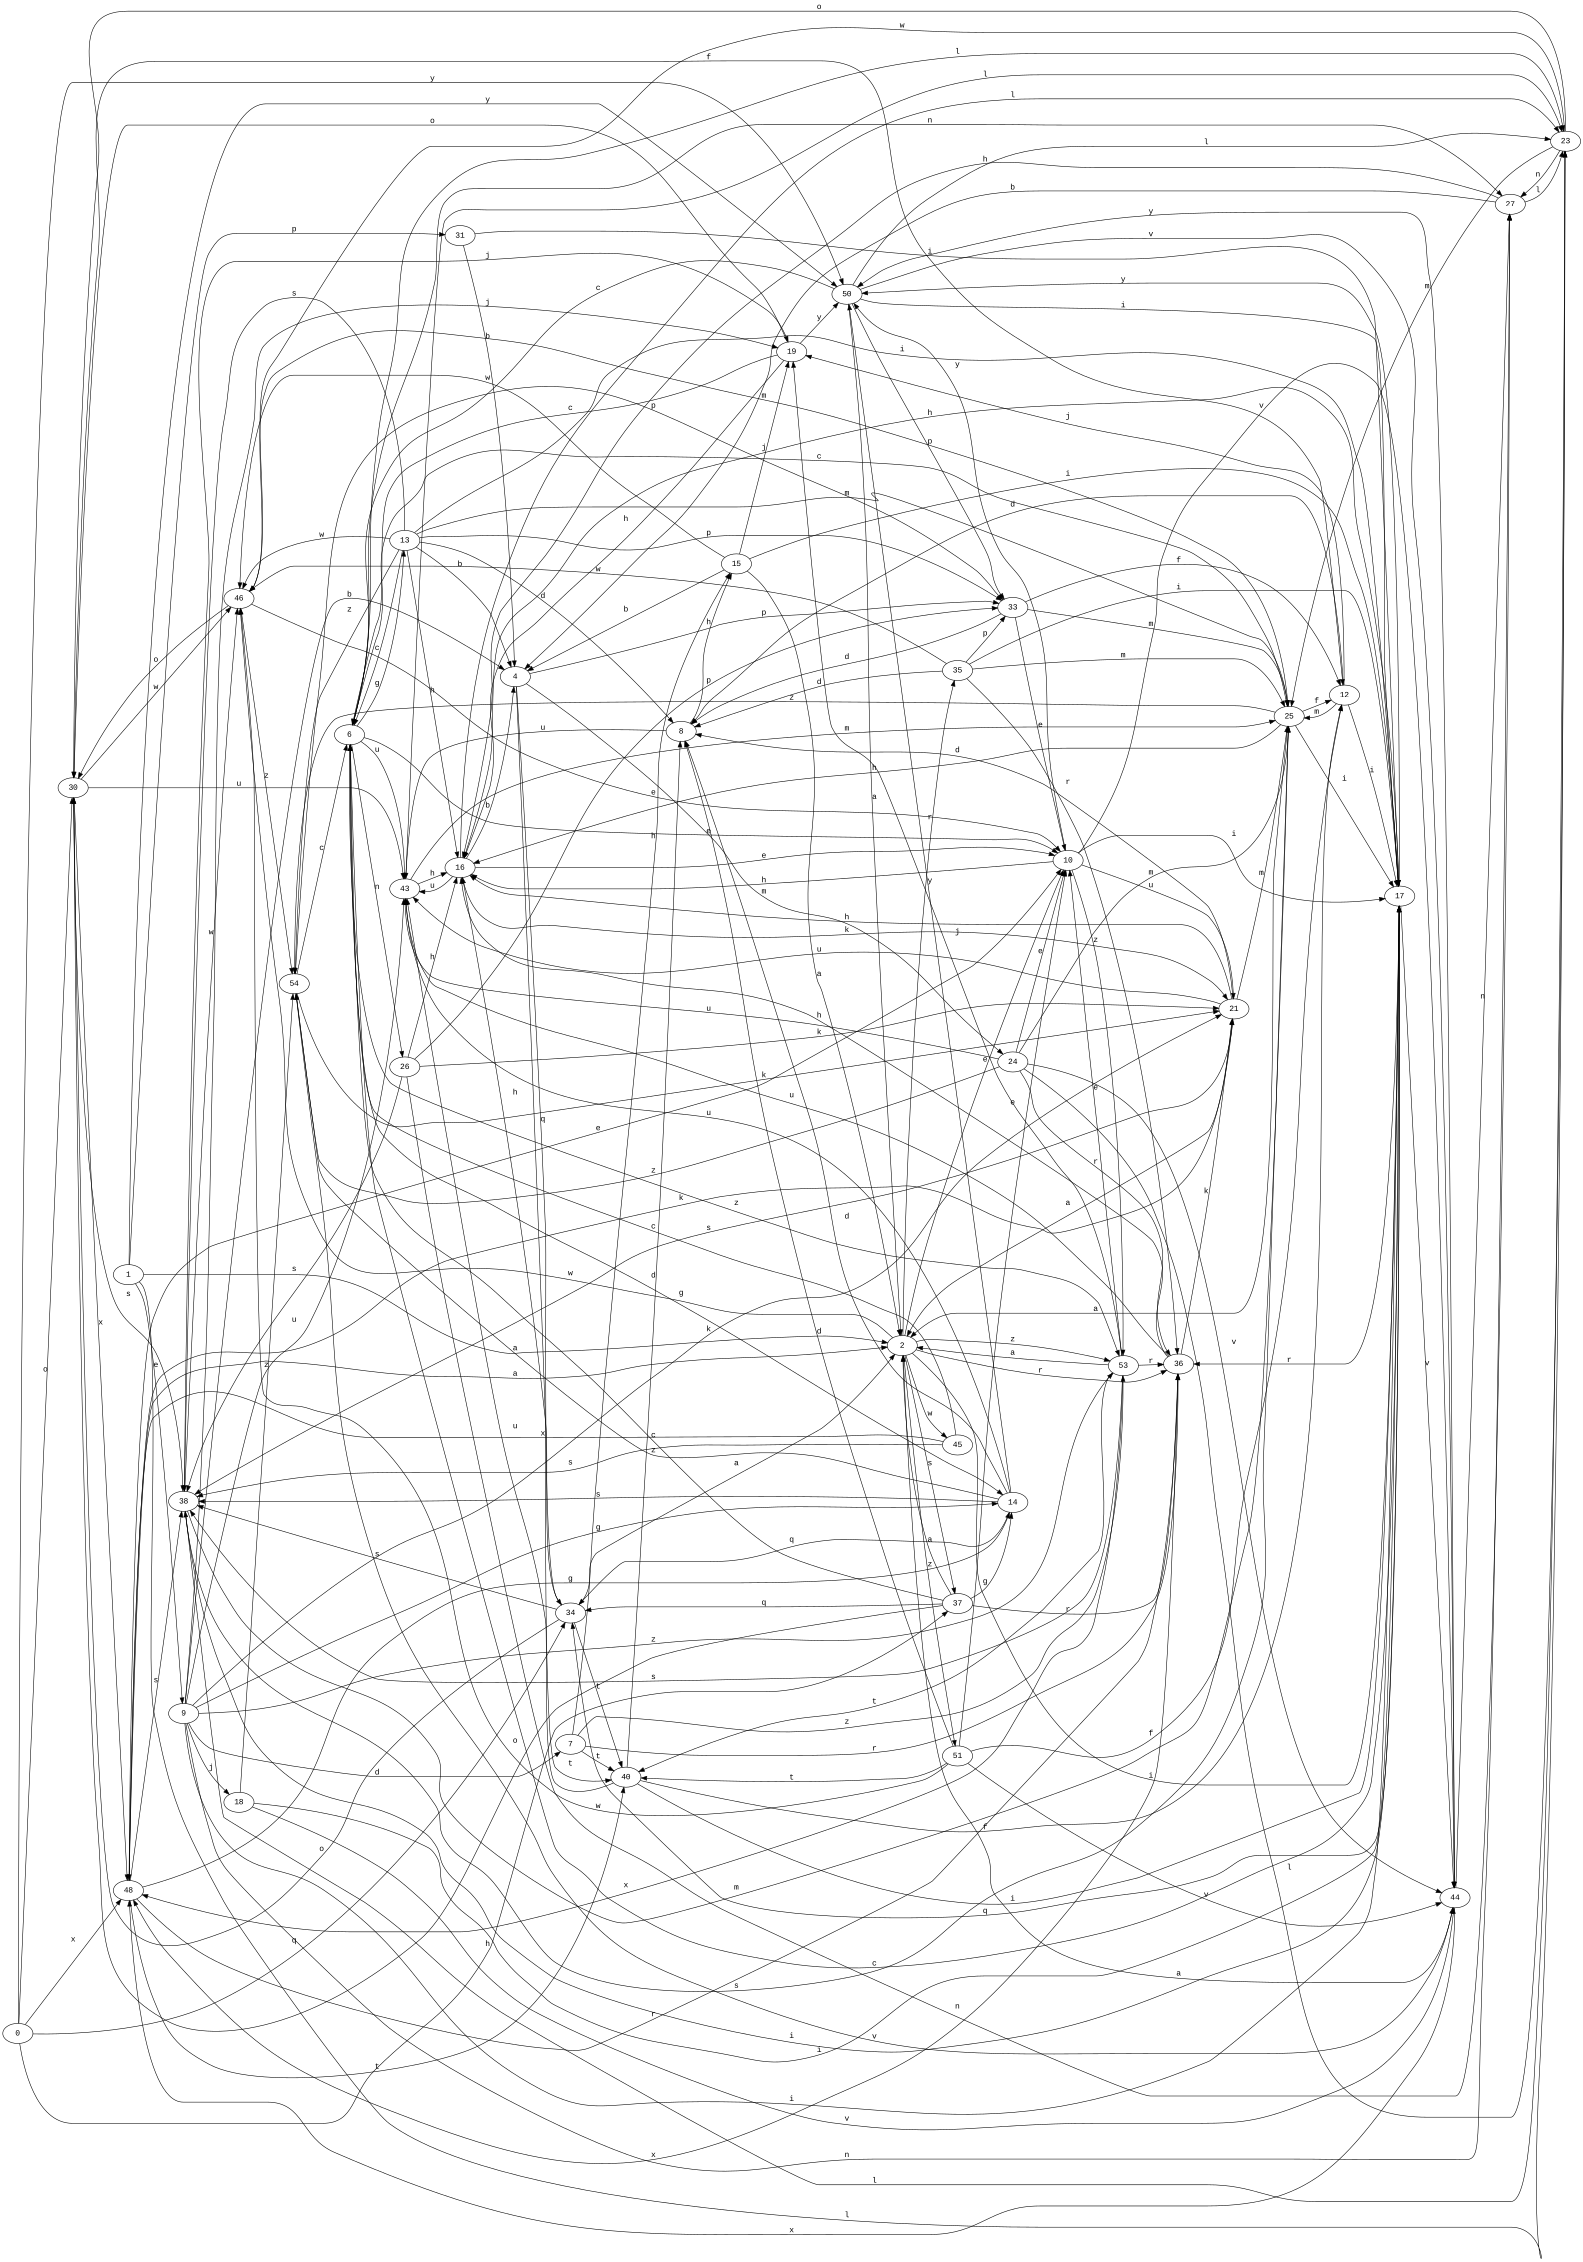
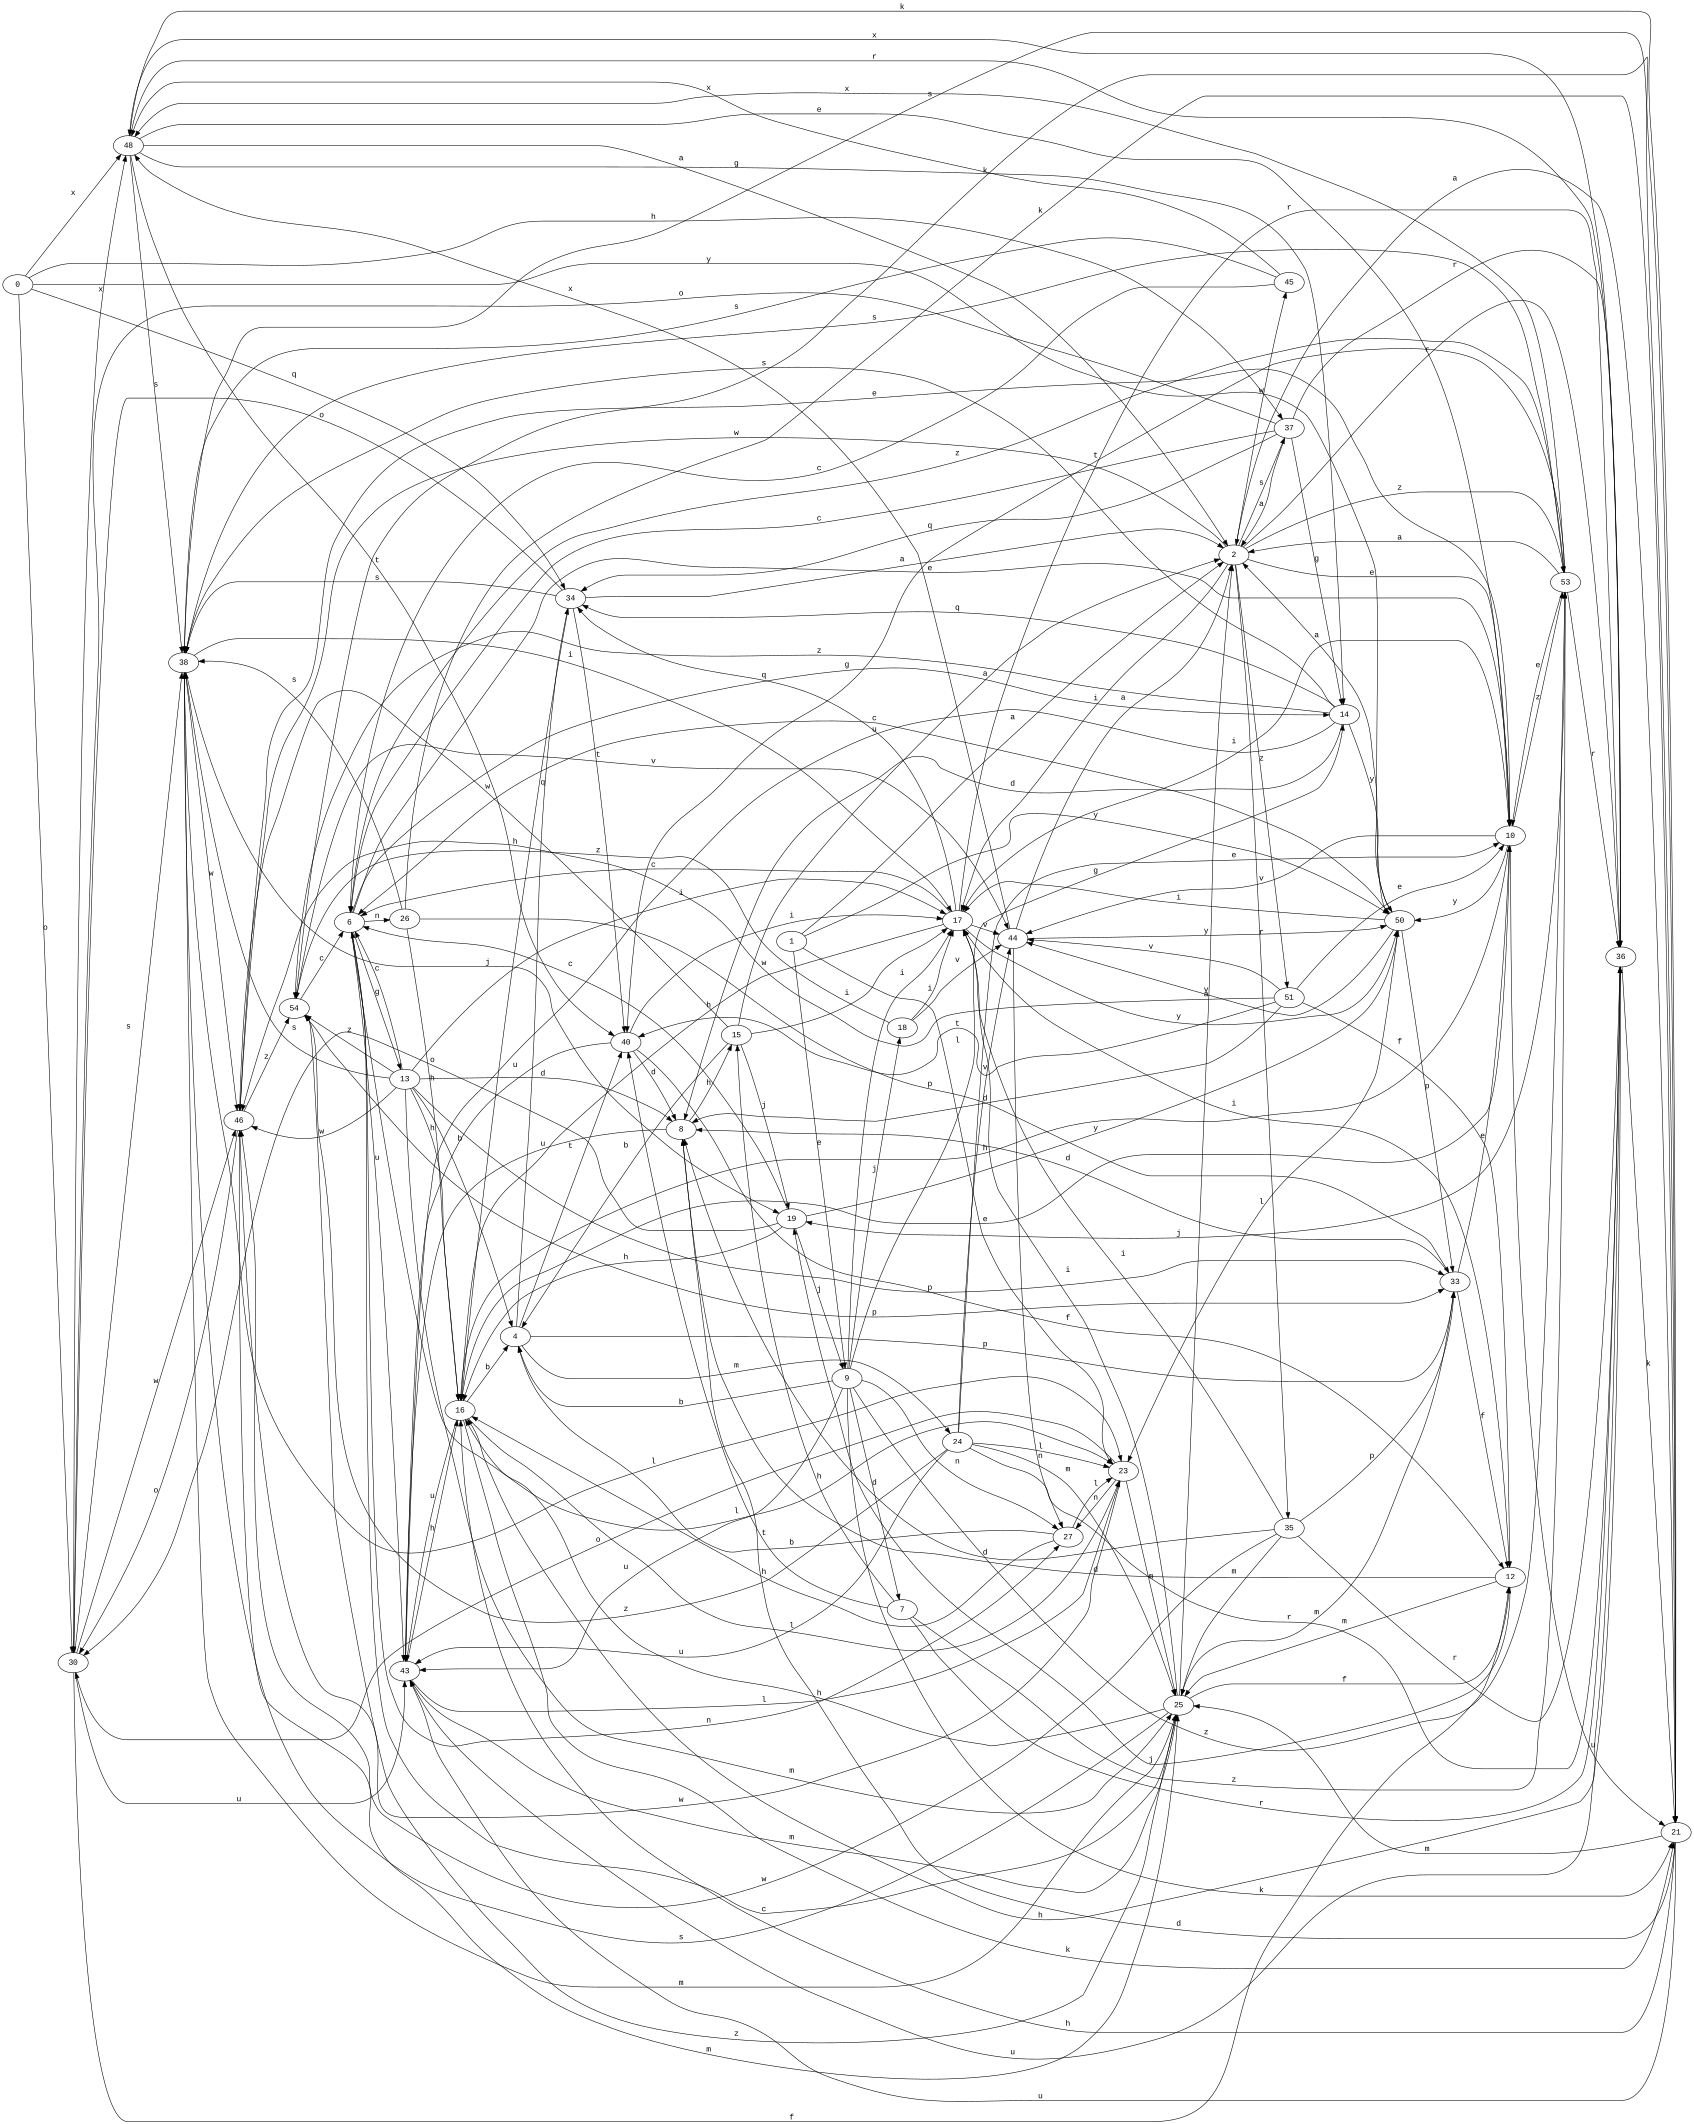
node "31": removed
edge "9" -> "19": reversed
edge "26" -> "27": removed, label "n"
